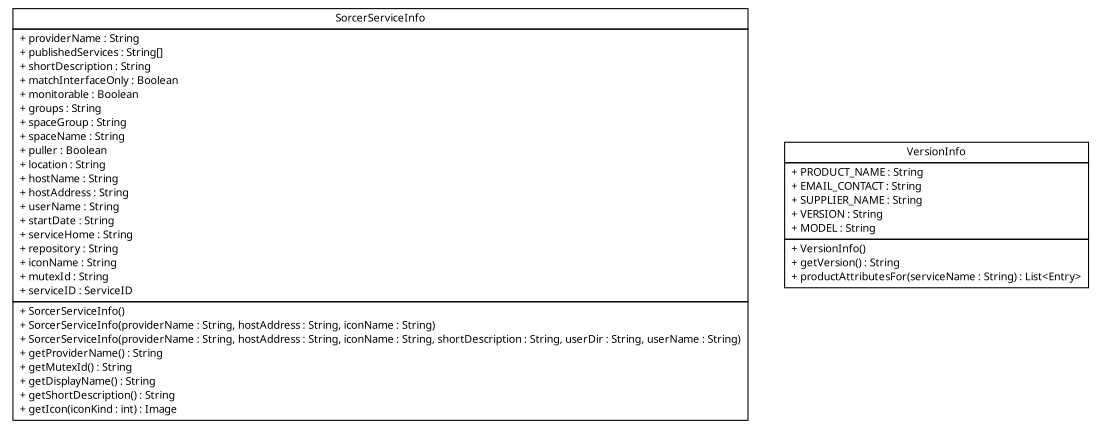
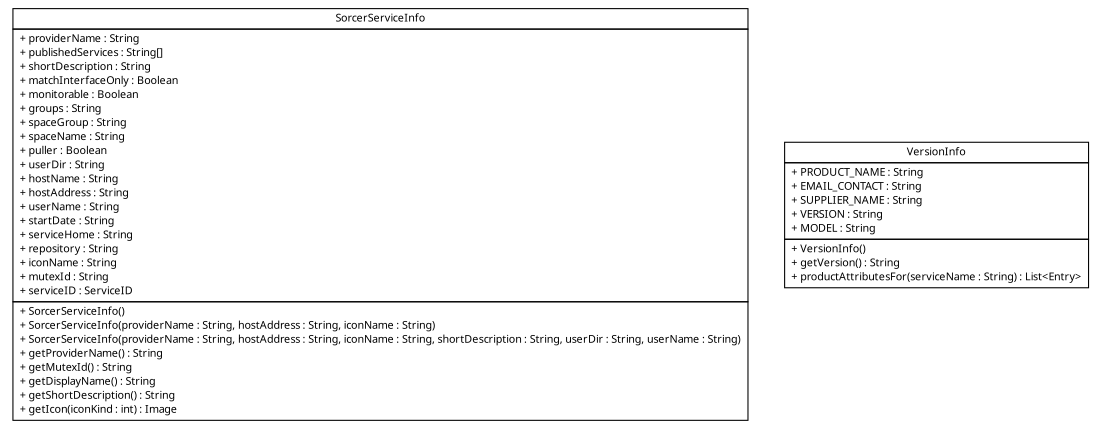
node "SorcerServiceInfo": text "+ location : String" -> "+ userDir : String"
